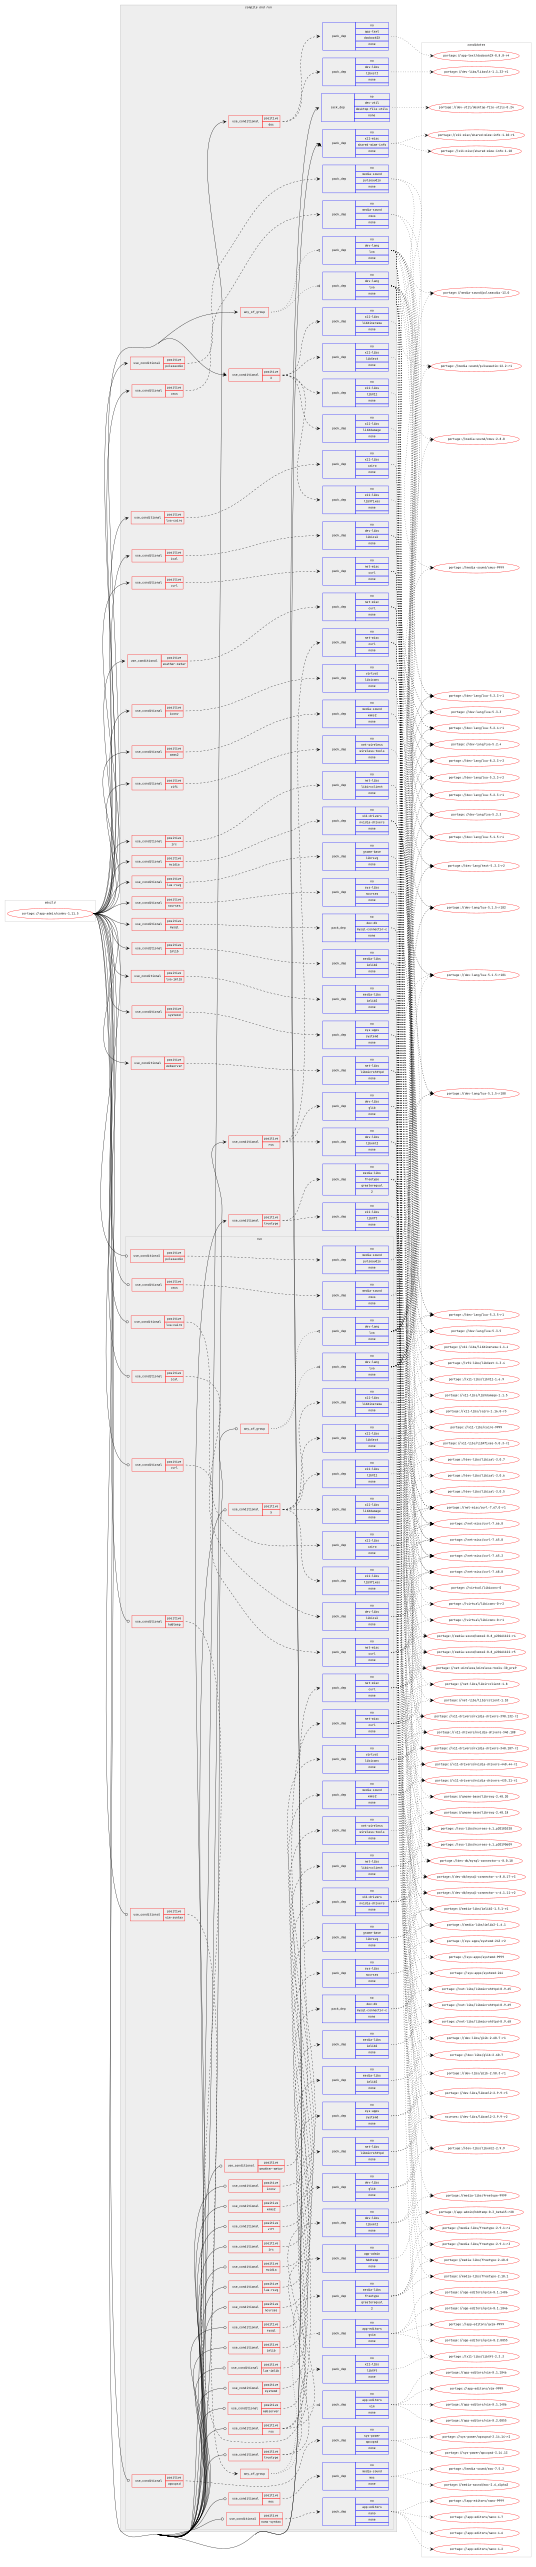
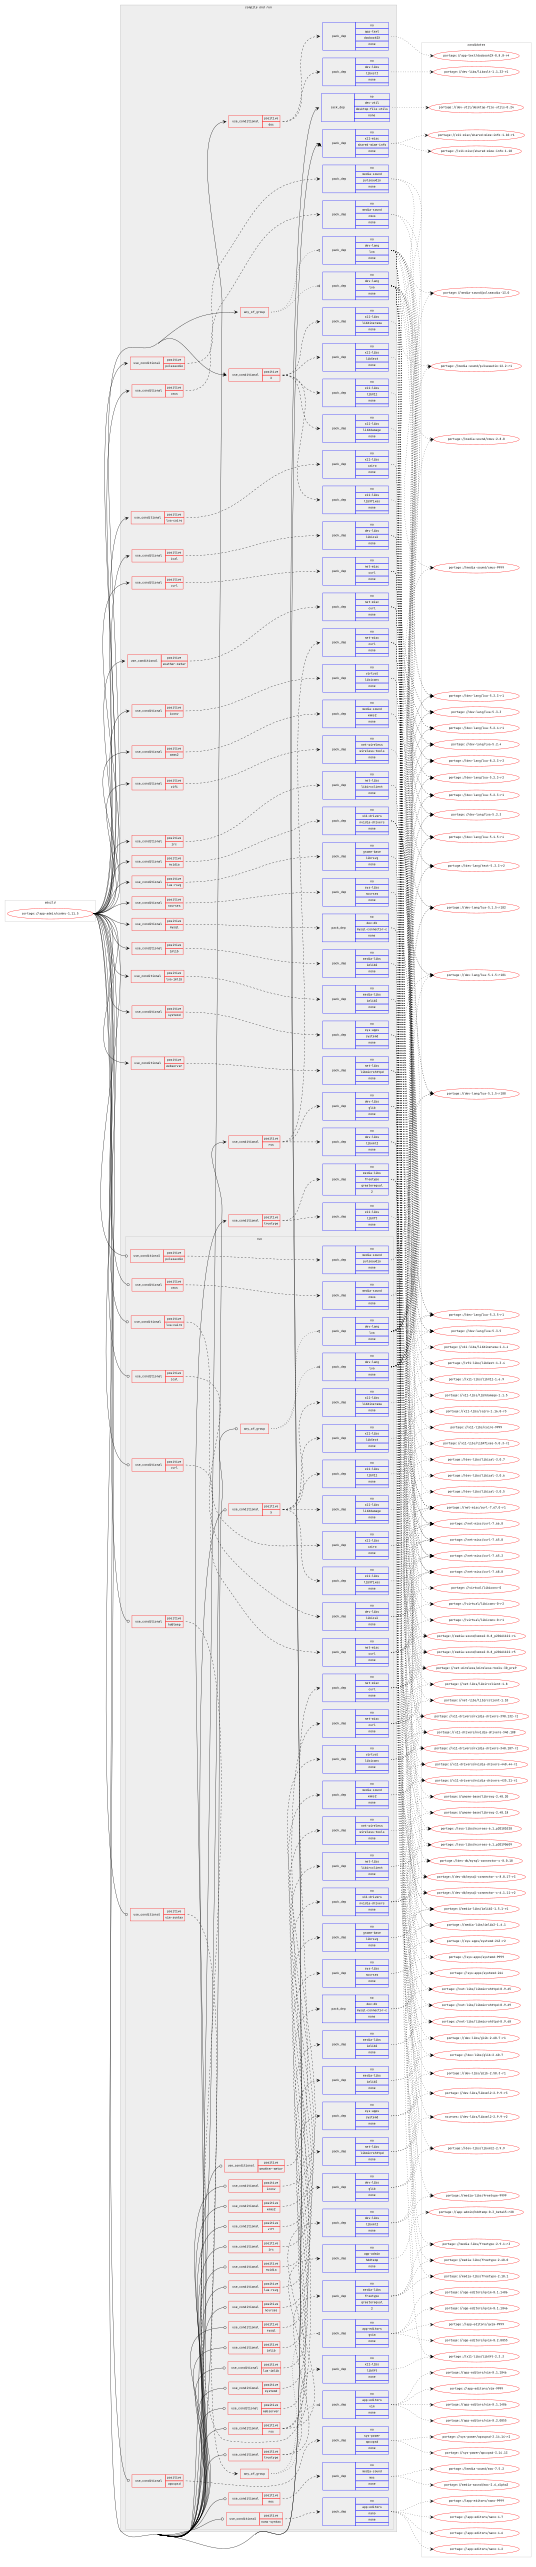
node "portage://media-libs/freetype-2.9.1-r4": removed
